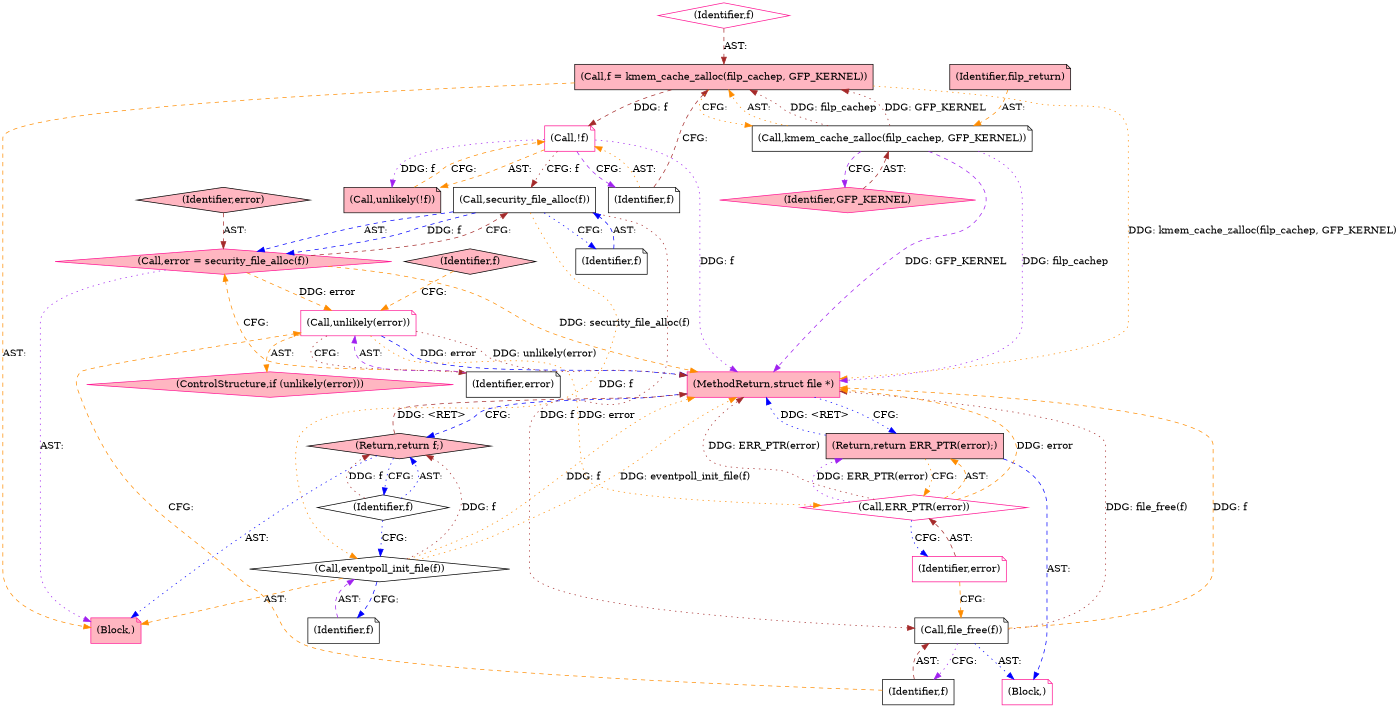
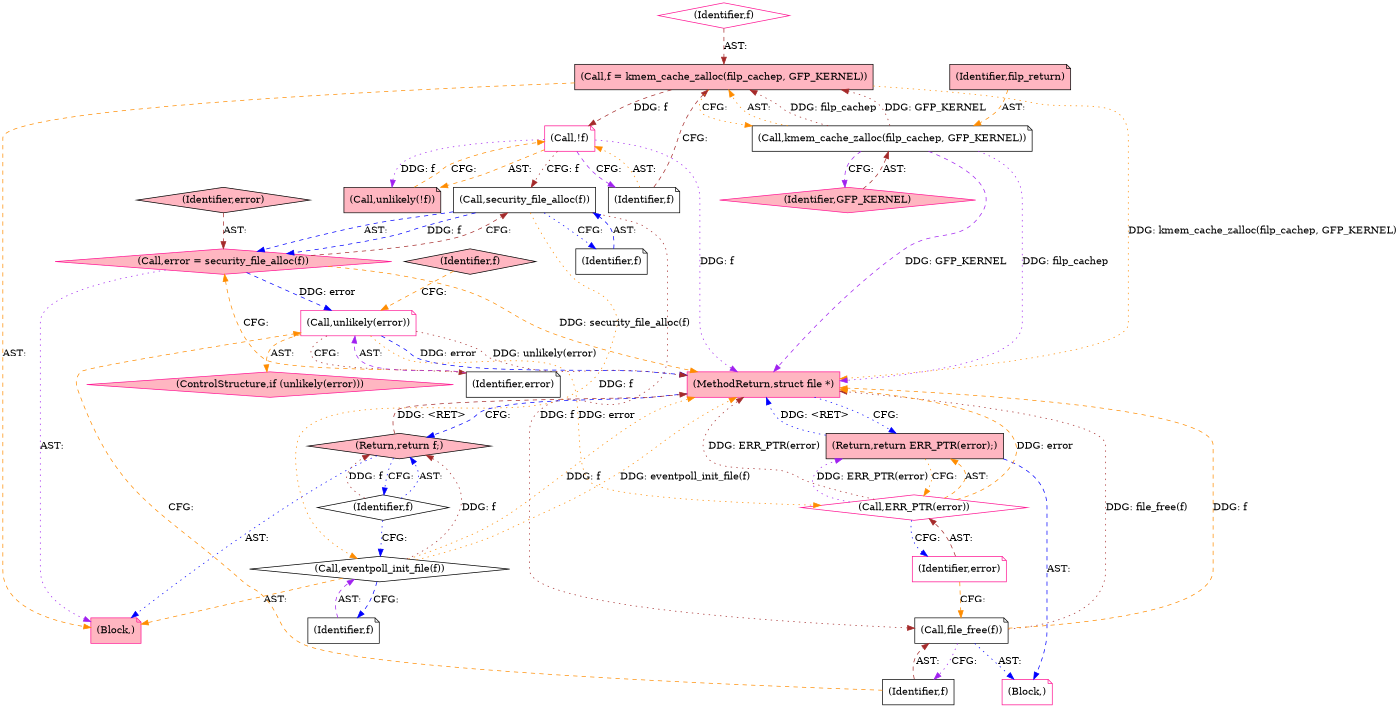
edge "(Call,error = security_file_alloc(f))" -> "(Call,unlikely(error))": color darkorange -> blue
